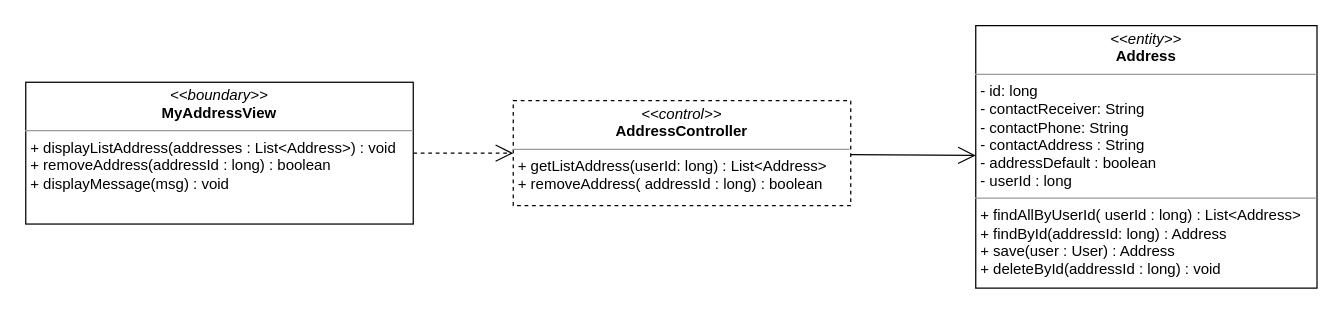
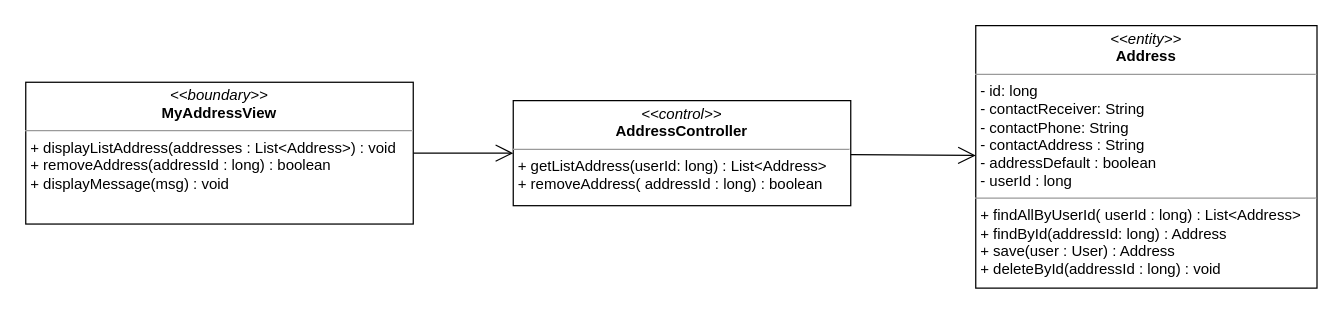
edge "<<boundary>> MyAddressView + displayListAddress(addresses : List<Address>) : void + removeAddress(addressId : long) : boolean + displayMessage(msg) : void" -> "<<control>> AddressController + getListAddress(userId: long) : List<Address> + removeAddress( addressId : long) : boolean": style dashed -> solid
node "<<control>> AddressController + getListAddress(userId: long) : List<Address> + removeAddress( addressId : long) : boolean": style dashed -> solid
